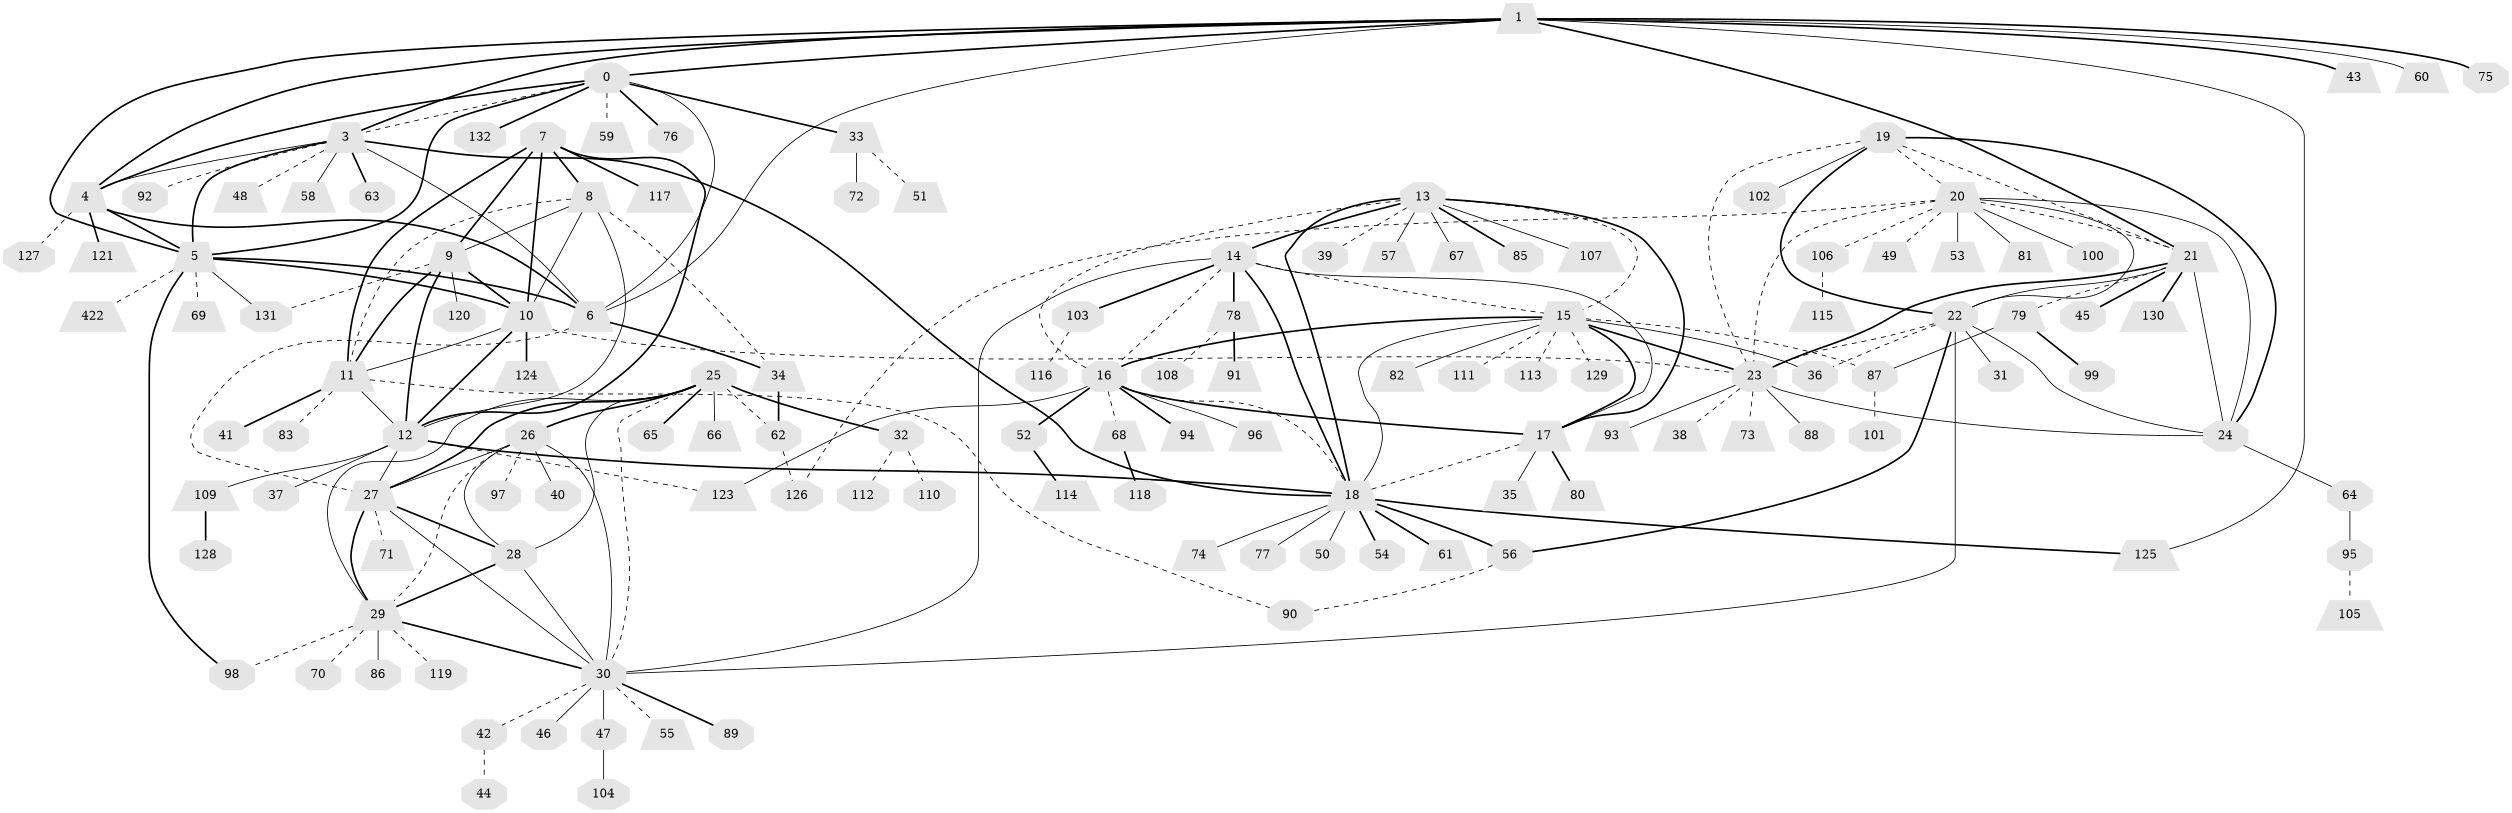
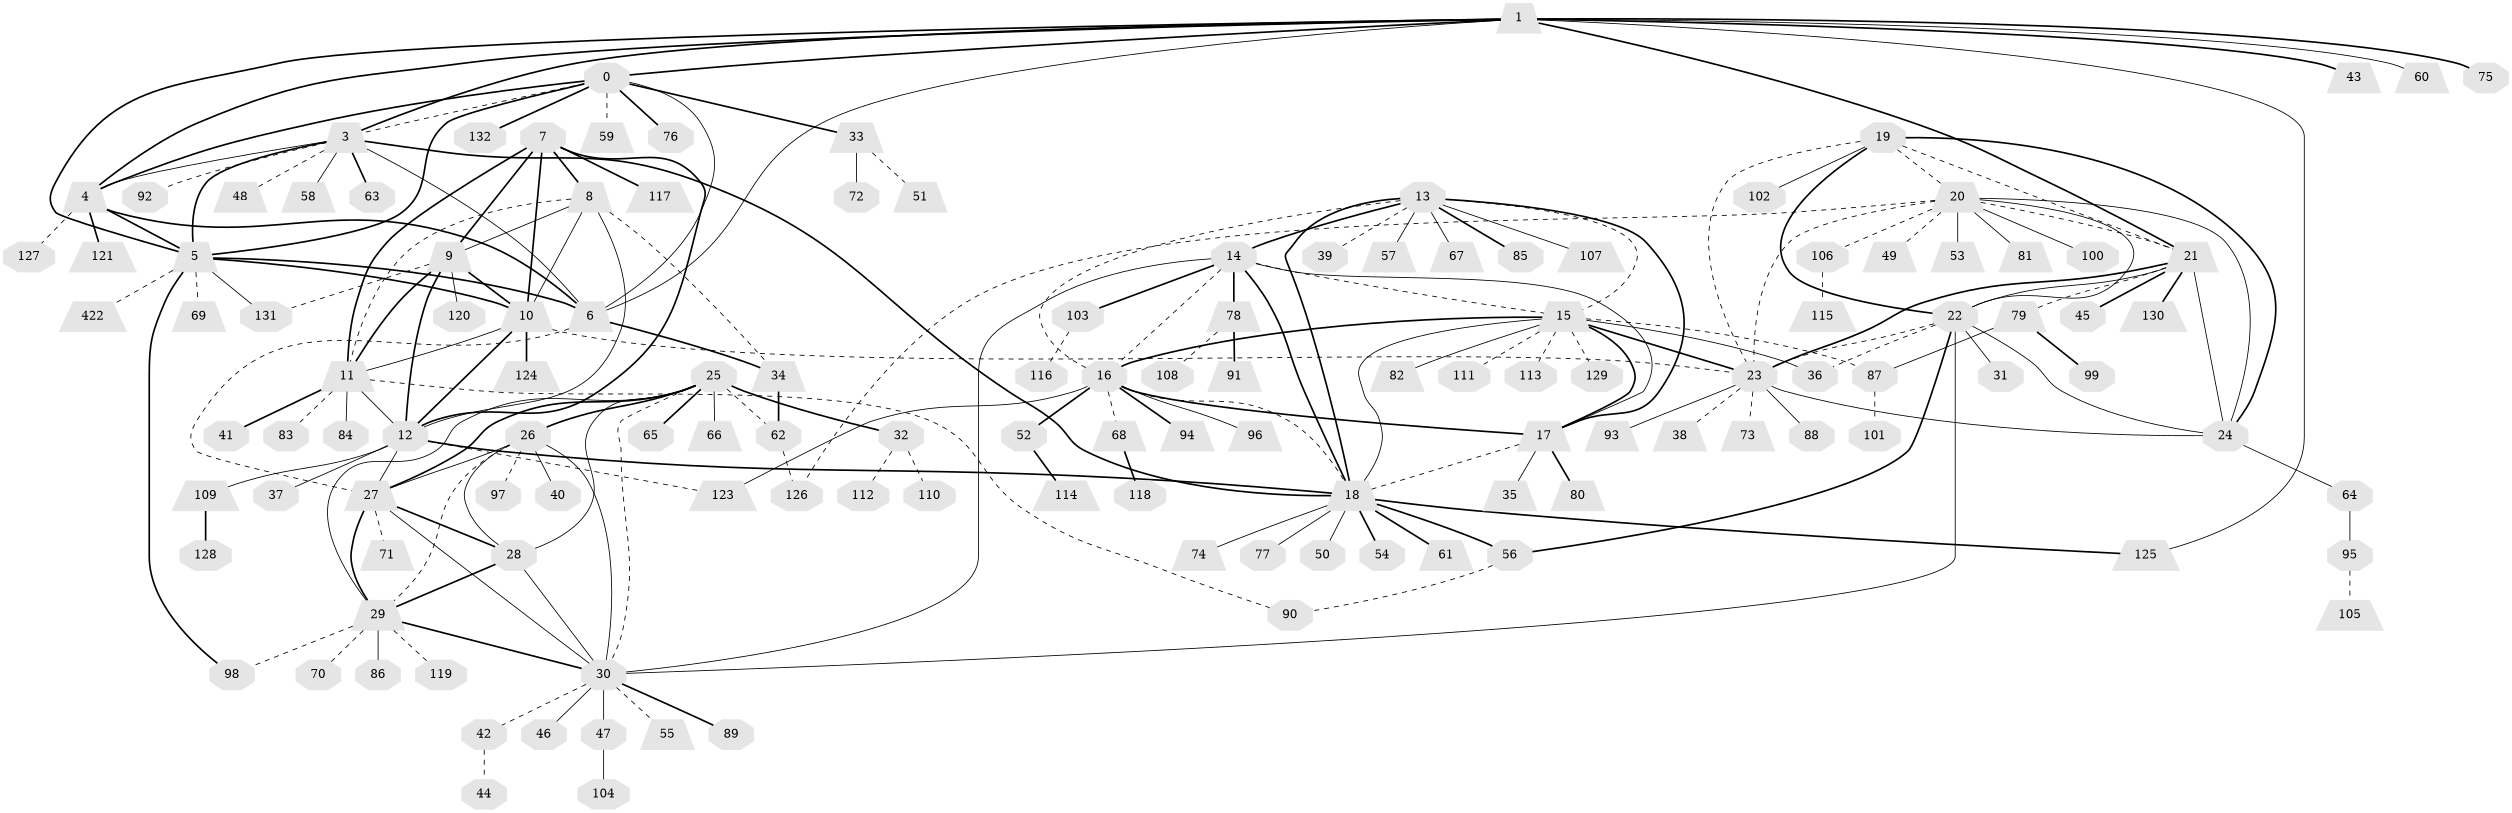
node "84": added
